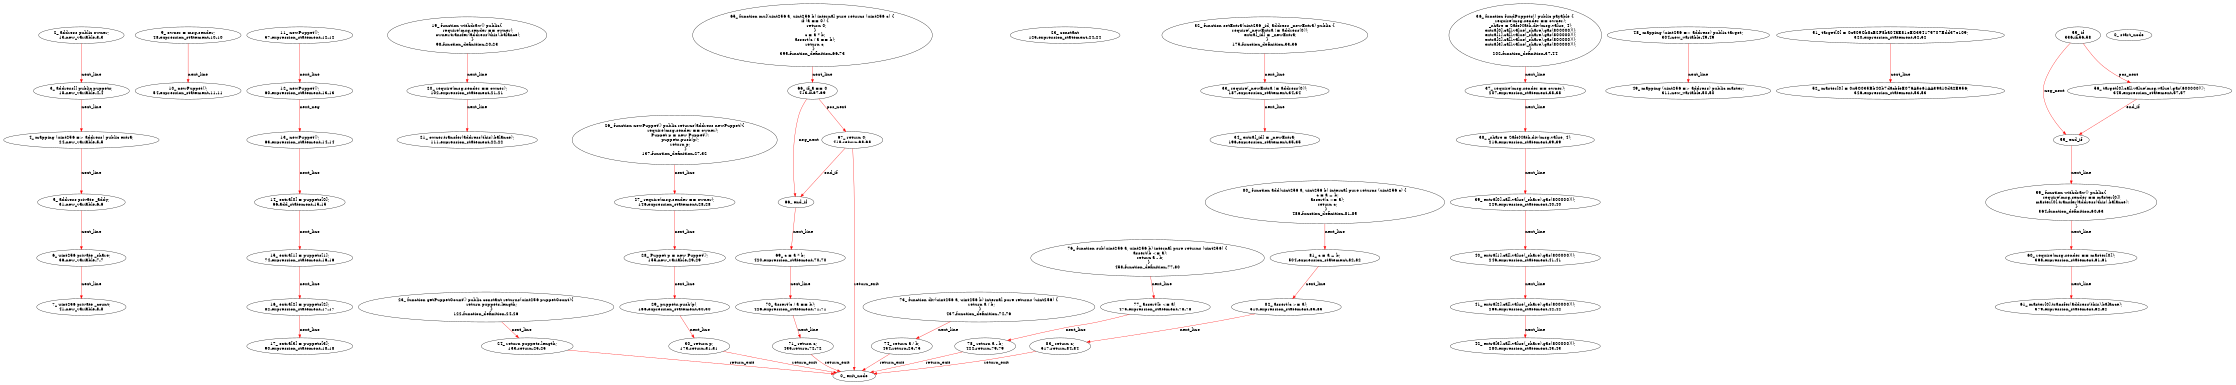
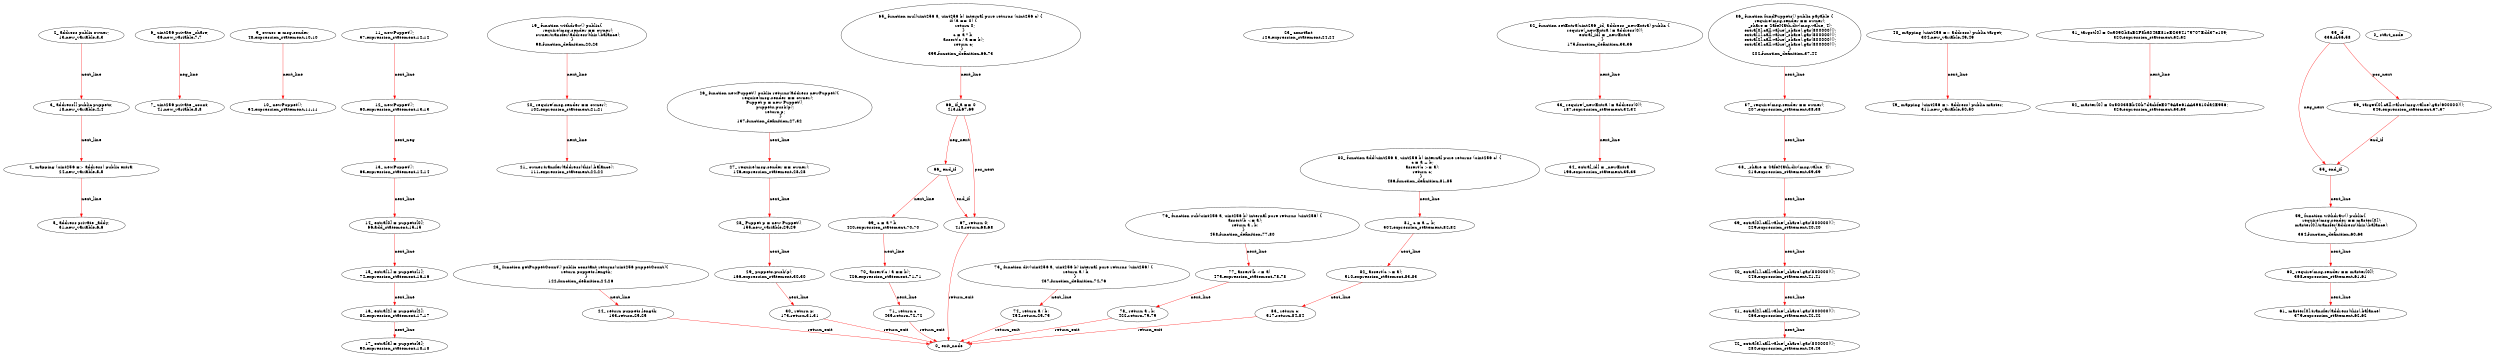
edge "67_ return 0; 418-return-68-68" -> "66_ end_if": reversed
edge "5_ address private _addy; 31-new_variable-6-6" -> "6_ uint256 private _share; 36-new_variable-7-7": removed, label "next_line"
edge "6_ uint256 private _share; 36-new_variable-7-7" -> "7_ uint256 private _count; 41-new_variable-8-8": label "next_line" -> "neg_line"
